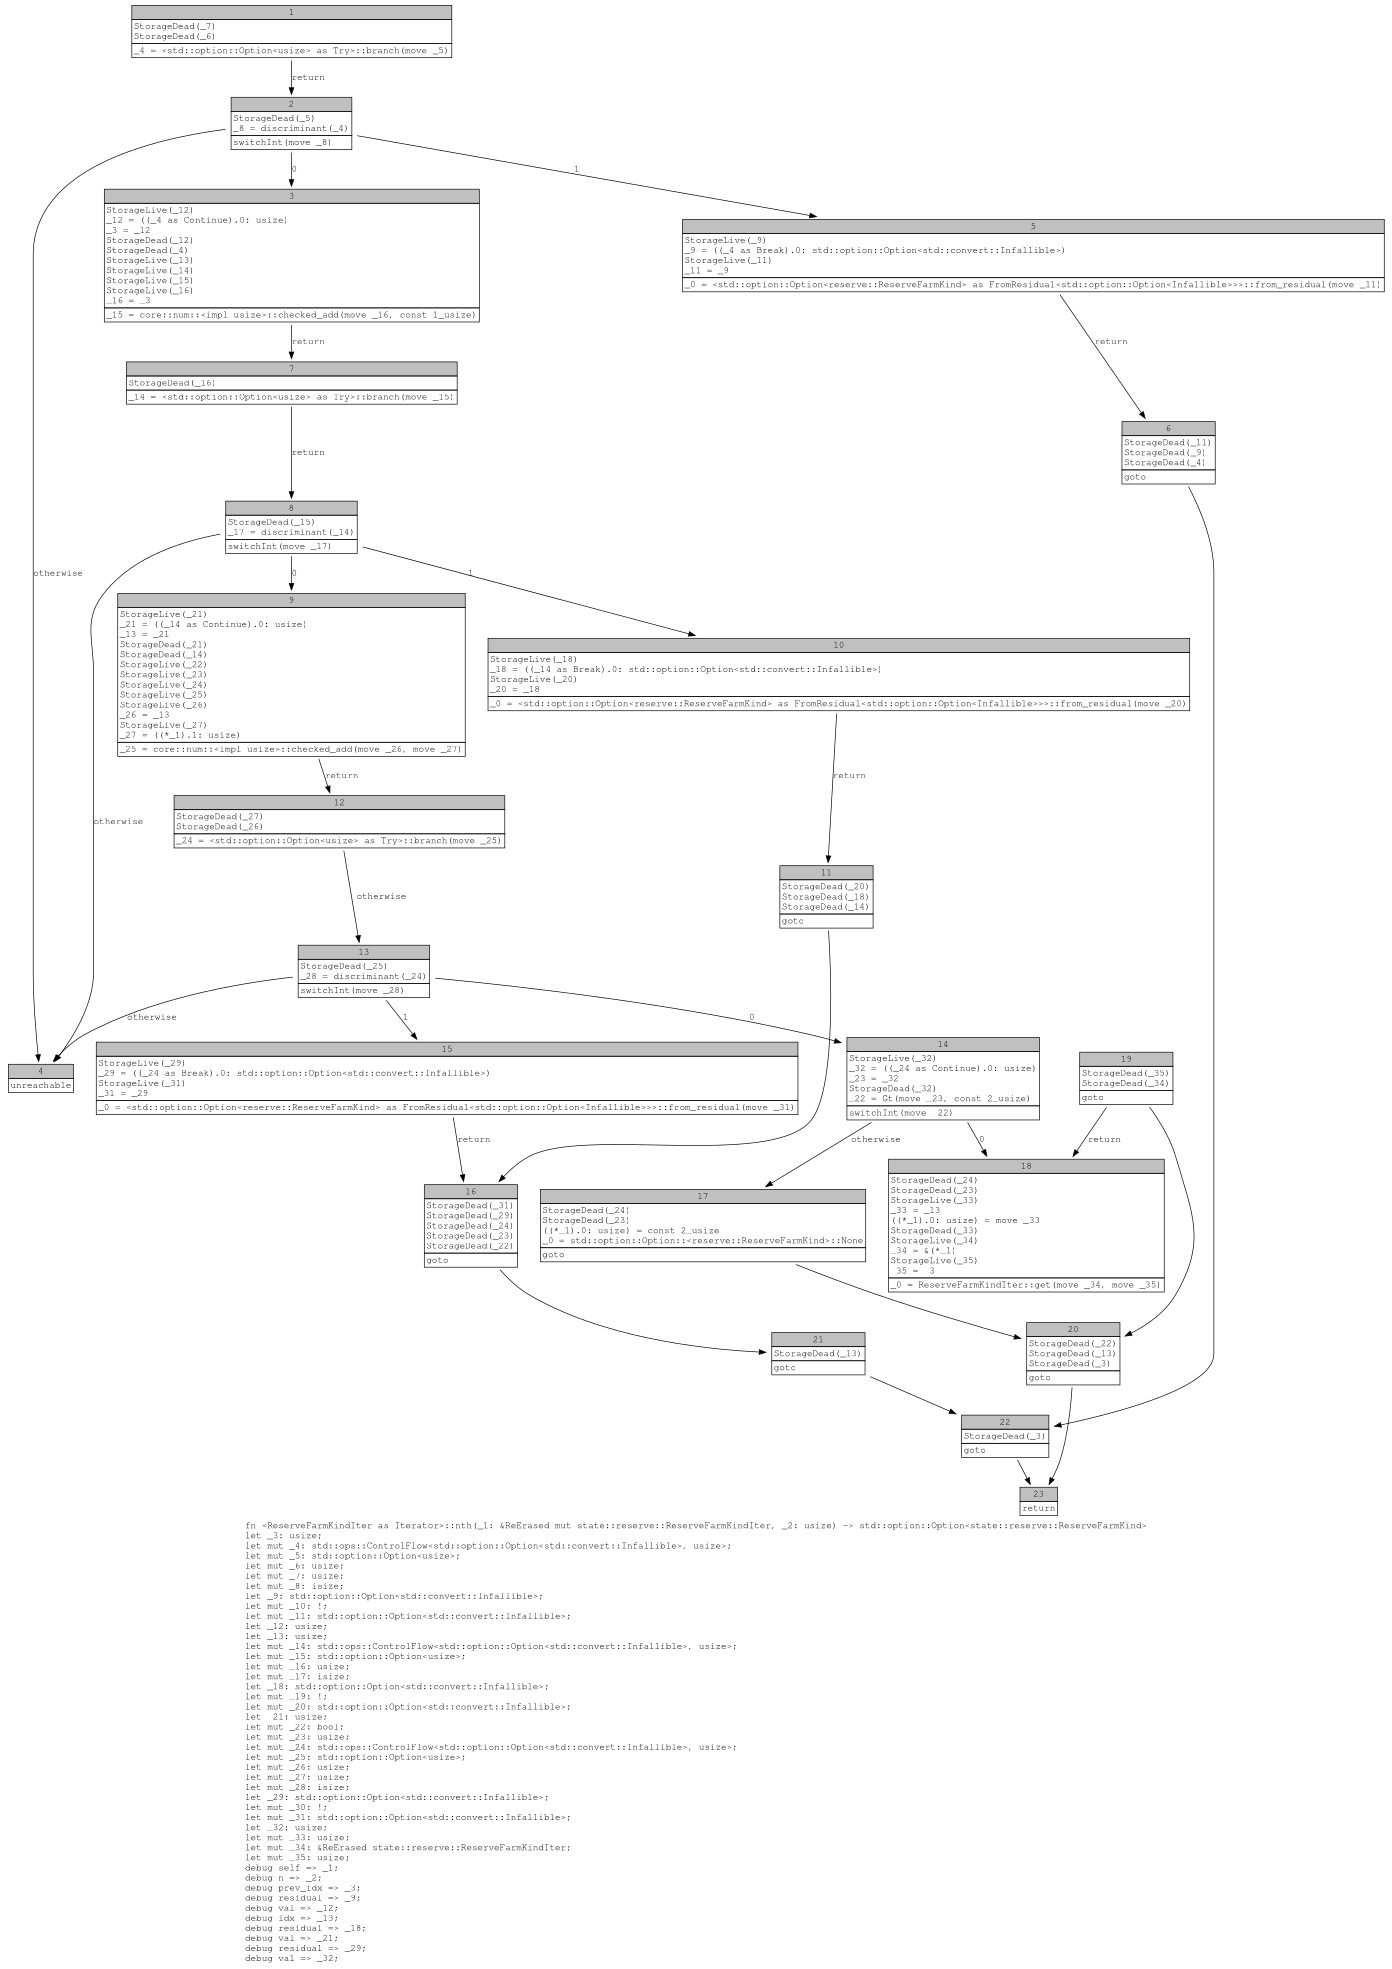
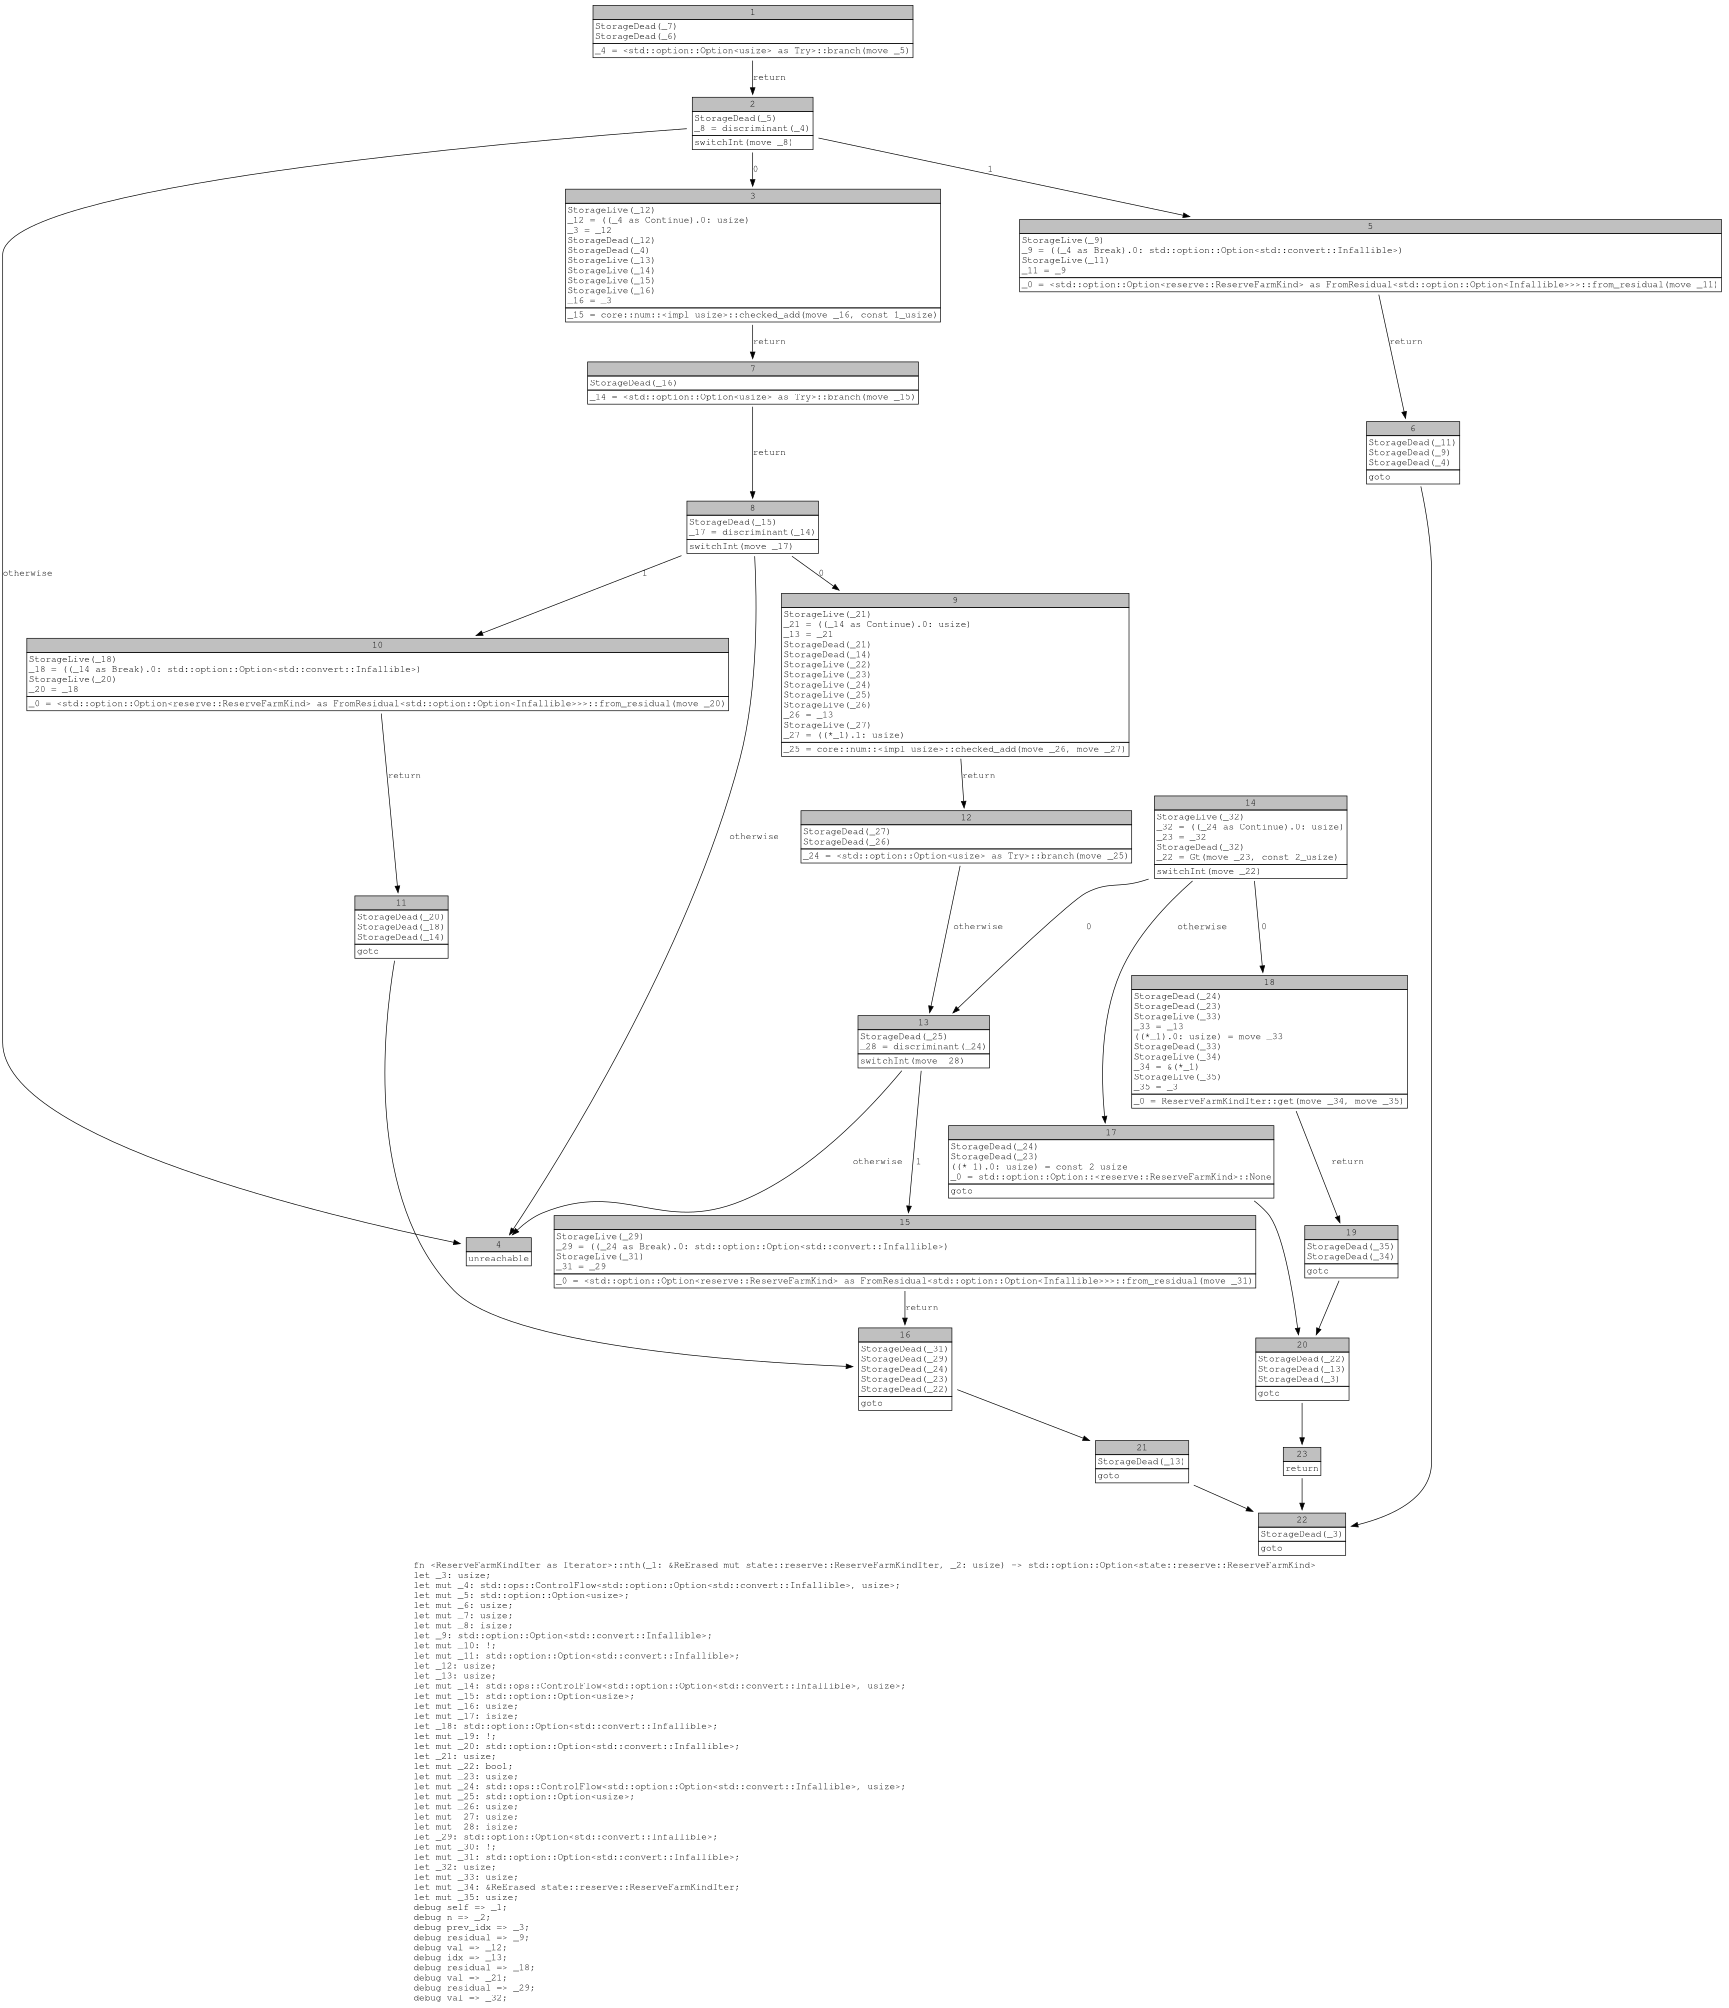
edge "13" -> "14": reversed
edge "19" -> "18": reversed
edge "22" -> "23": reversed
